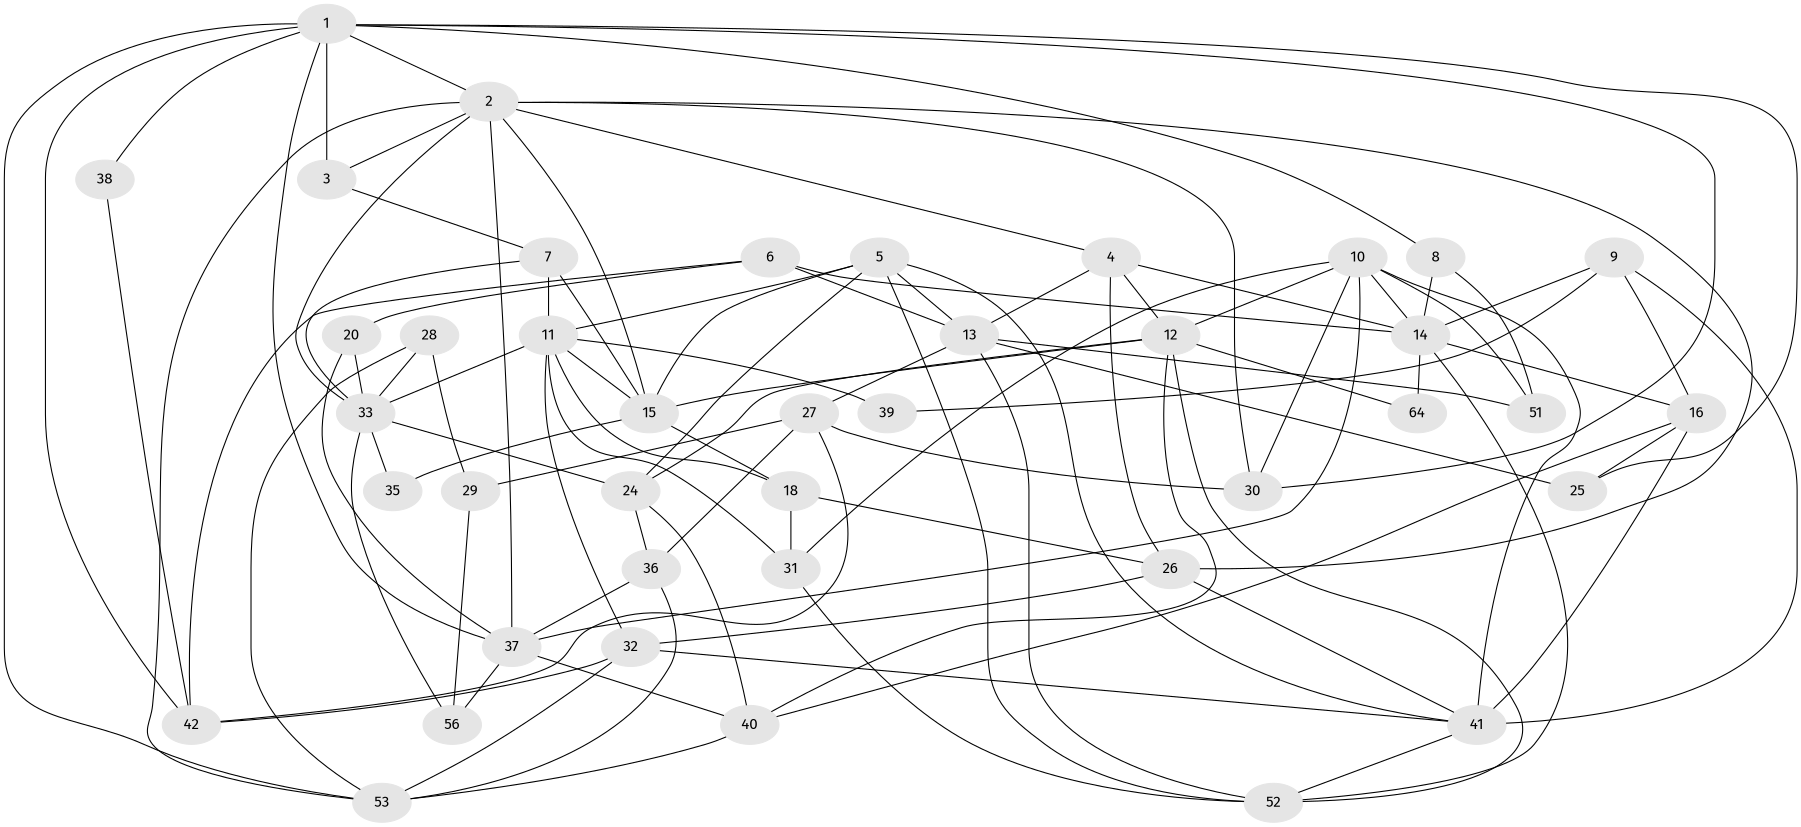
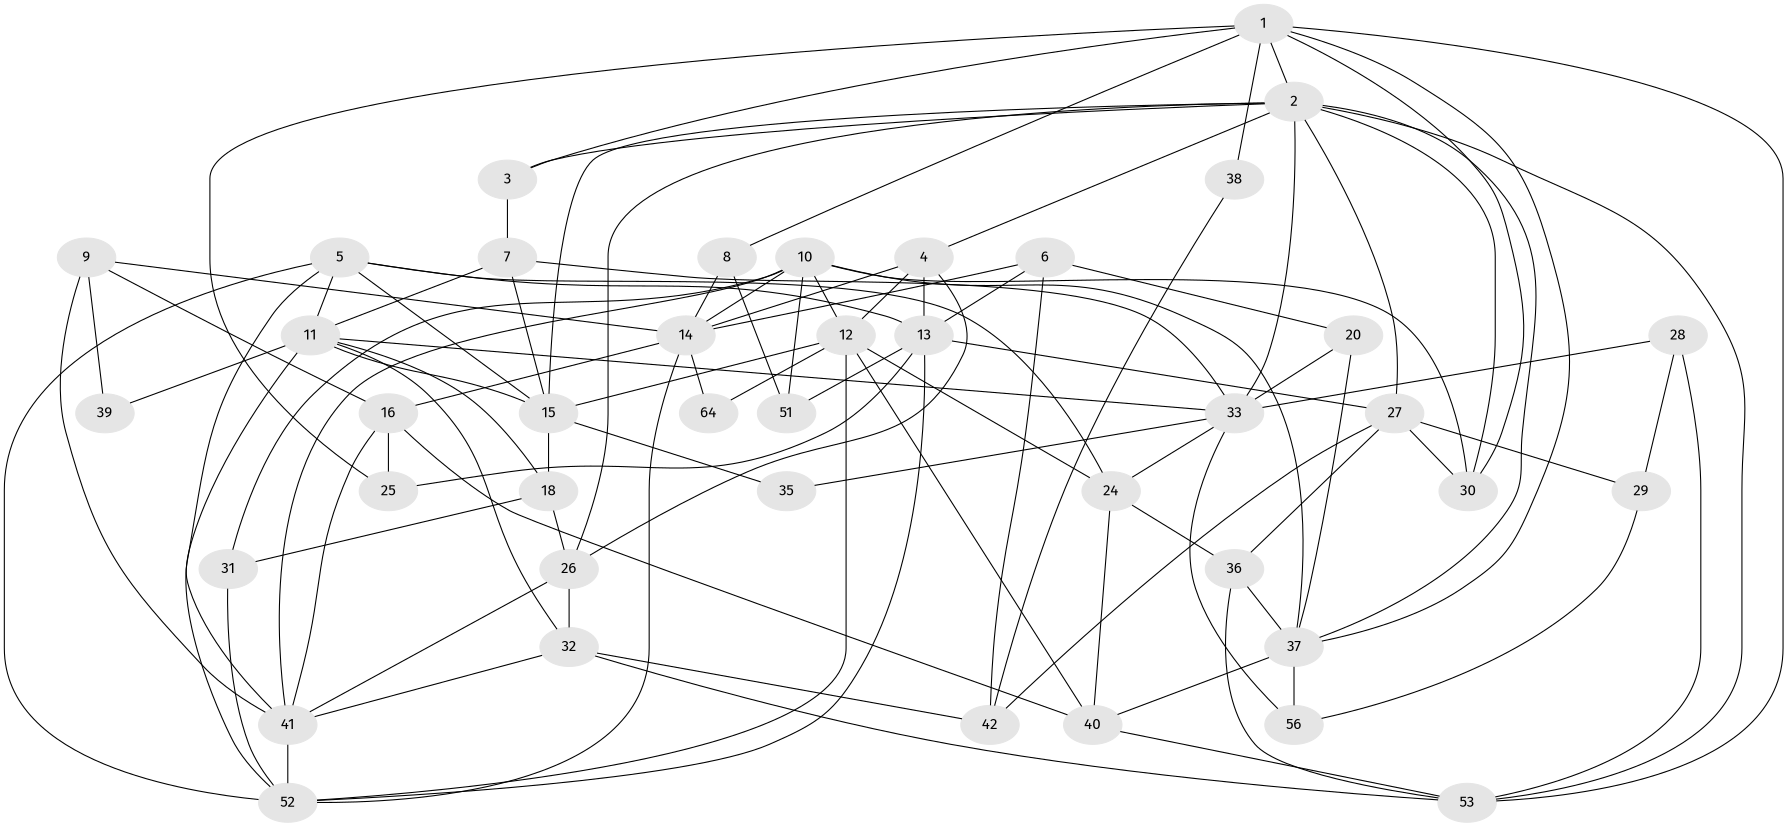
edge "2" -- "27": added
edge "1" -- "42": removed
edge "11" -- "31": now "11" -- "52"
